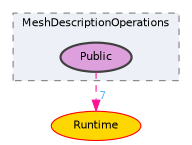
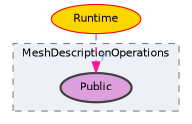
edge "Public" -> "Runtime": reversed
